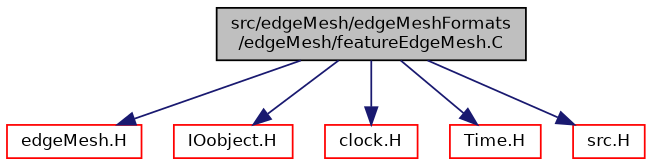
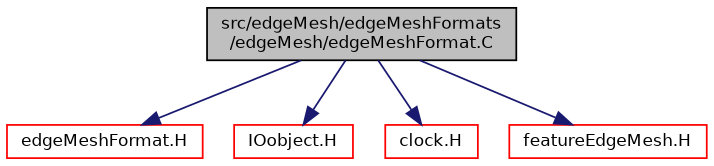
node "src/edgeMesh/edgeMeshFormats /edgeMesh/featureEdgeMesh.C": label "src/edgeMesh/edgeMeshFormats /edgeMesh/featureEdgeMesh.C" -> "src/edgeMesh/edgeMeshFormats /edgeMesh/edgeMeshFormat.C"
node "edgeMesh.H": label "edgeMesh.H" -> "edgeMeshFormat.H"
node "Time.H": removed
node "src.H": label "src.H" -> "featureEdgeMesh.H"
